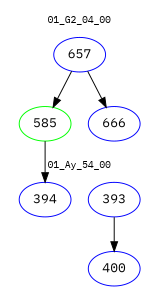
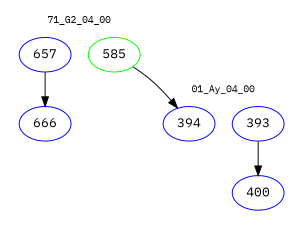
cluster "01_G2_04_00": label "01_G2_04_00" -> "71_G2_04_00"
edge "657" -> "585": removed
cluster "01_Ay_54_00": label "01_Ay_54_00" -> "01_Ay_04_00"
